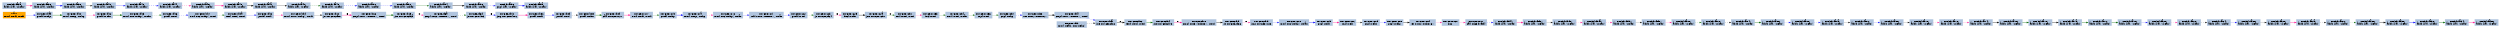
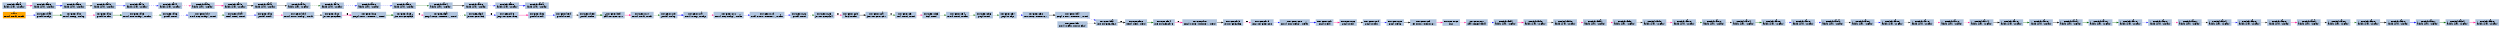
node "0x63d7fa58 popl %al, (%eax)": label "0x63d7fa58 popl %al, (%eax)" -> "0x63d7fa58 addb %al, (%eax)"
edge "0x76e81c0f ret $0xc<UINT16>" -> "0x7c8000c0 nop": style solid -> bold
